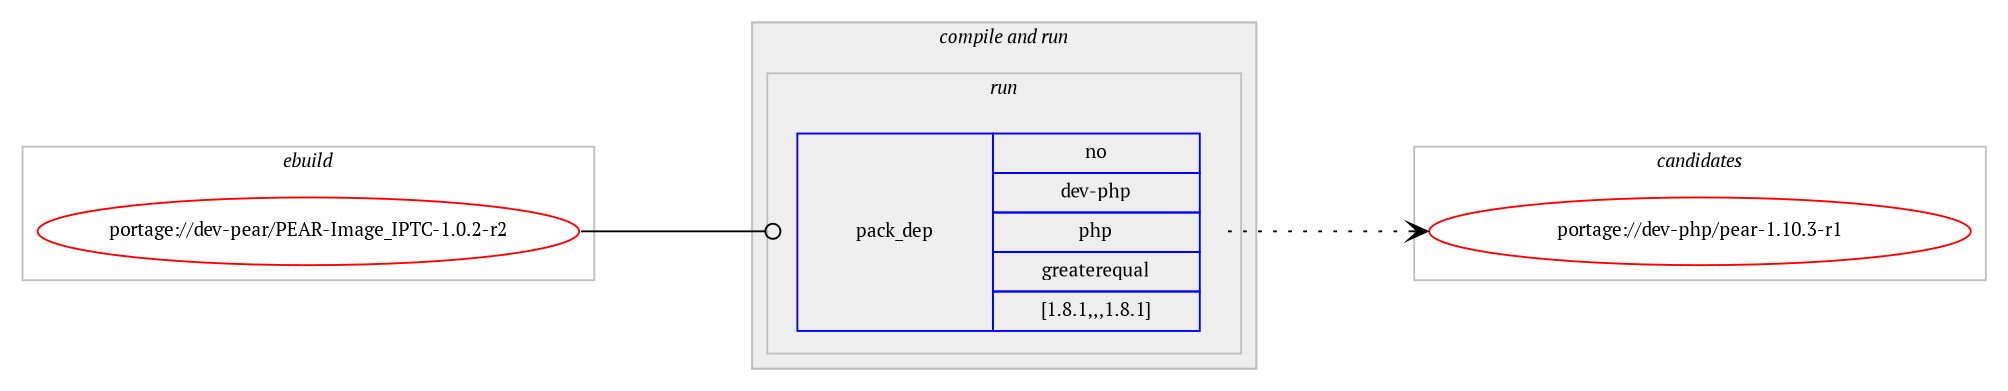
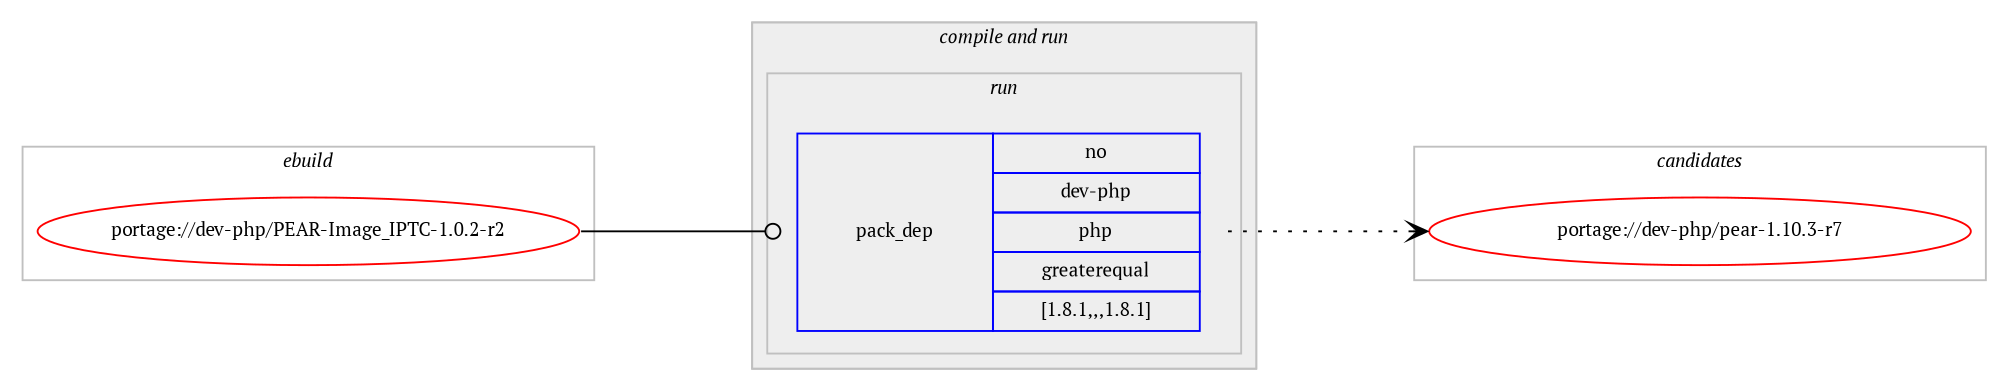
node "portage://dev-pear/PEAR-Image_IPTC-1.0.2-r2": label "portage://dev-pear/PEAR-Image_IPTC-1.0.2-r2" -> "portage://dev-php/PEAR-Image_IPTC-1.0.2-r2"
node "portage://dev-php/pear-1.10.3-r1": label "portage://dev-php/pear-1.10.3-r1" -> "portage://dev-php/pear-1.10.3-r7"
